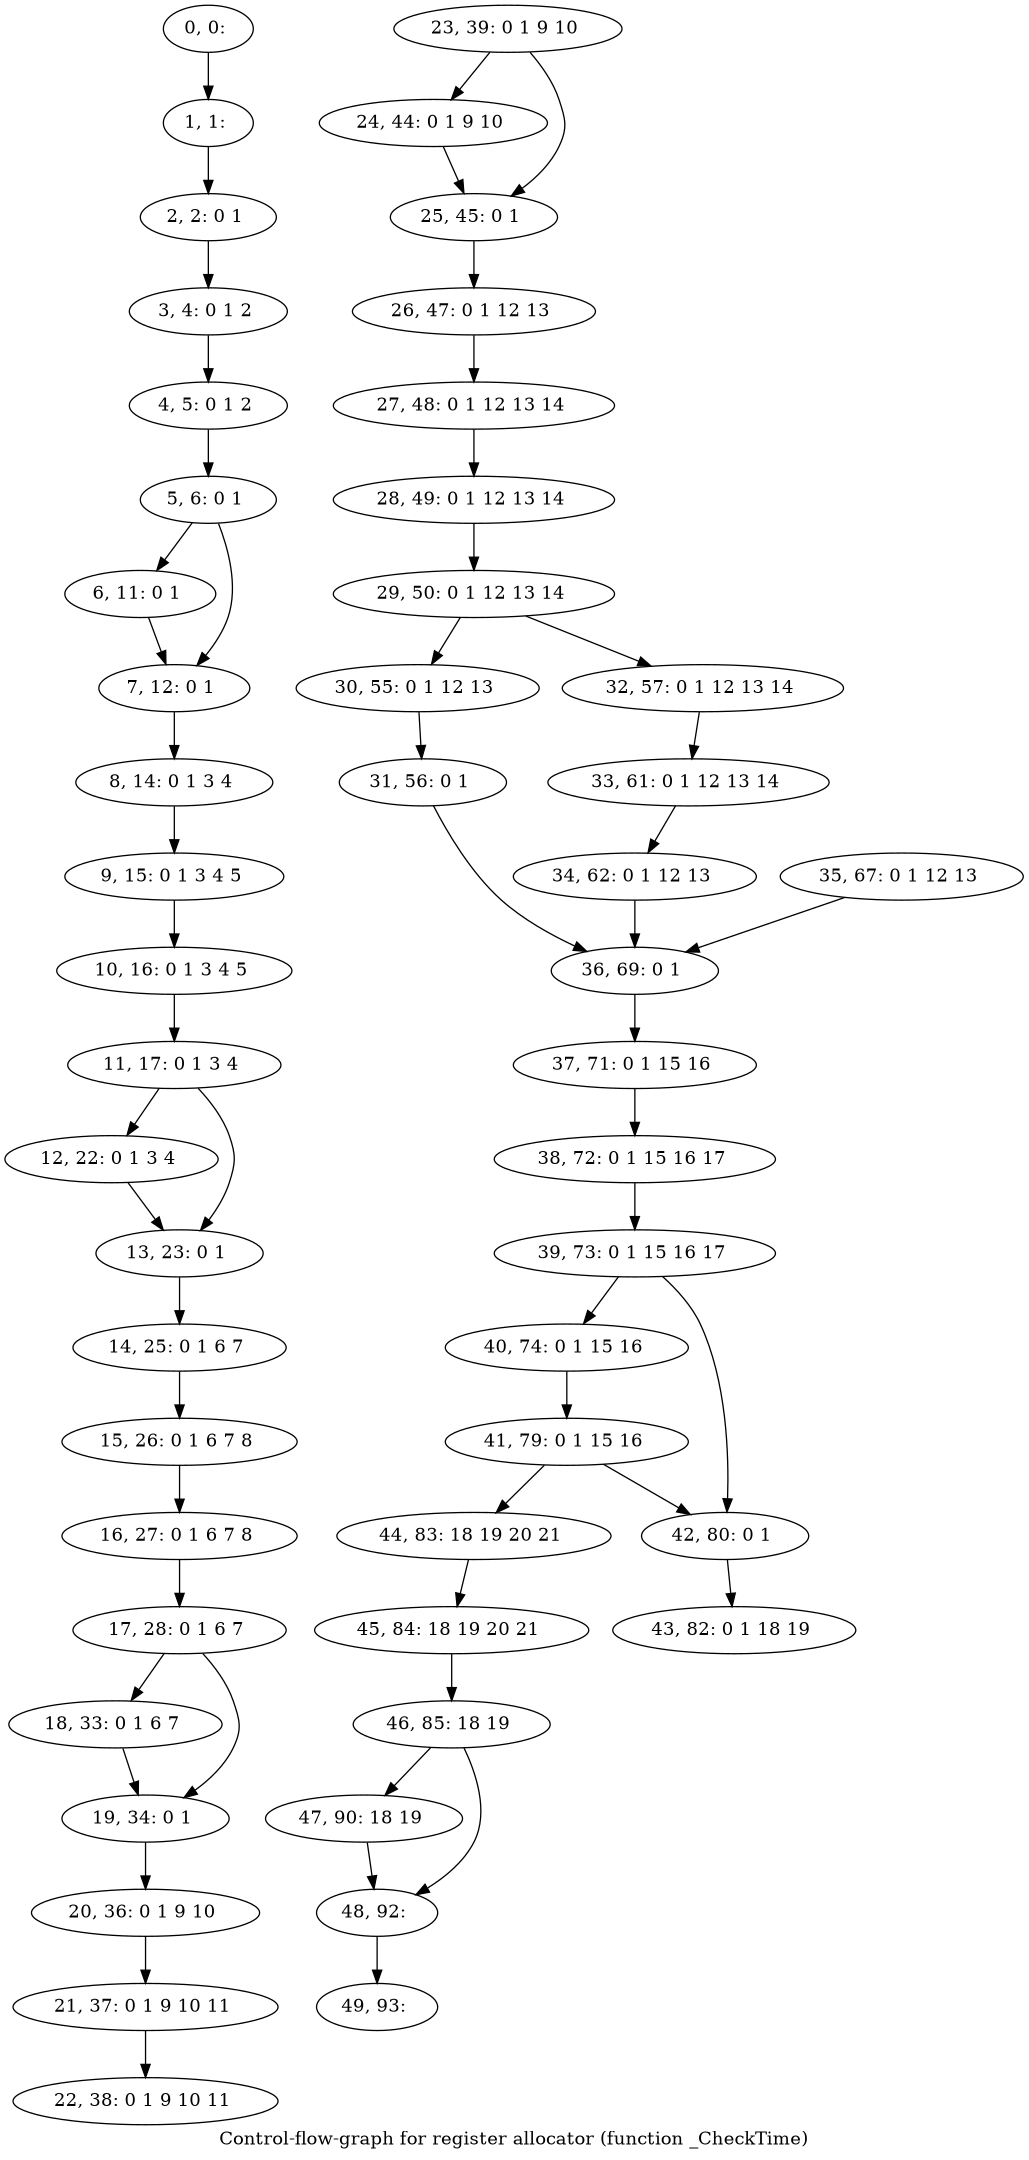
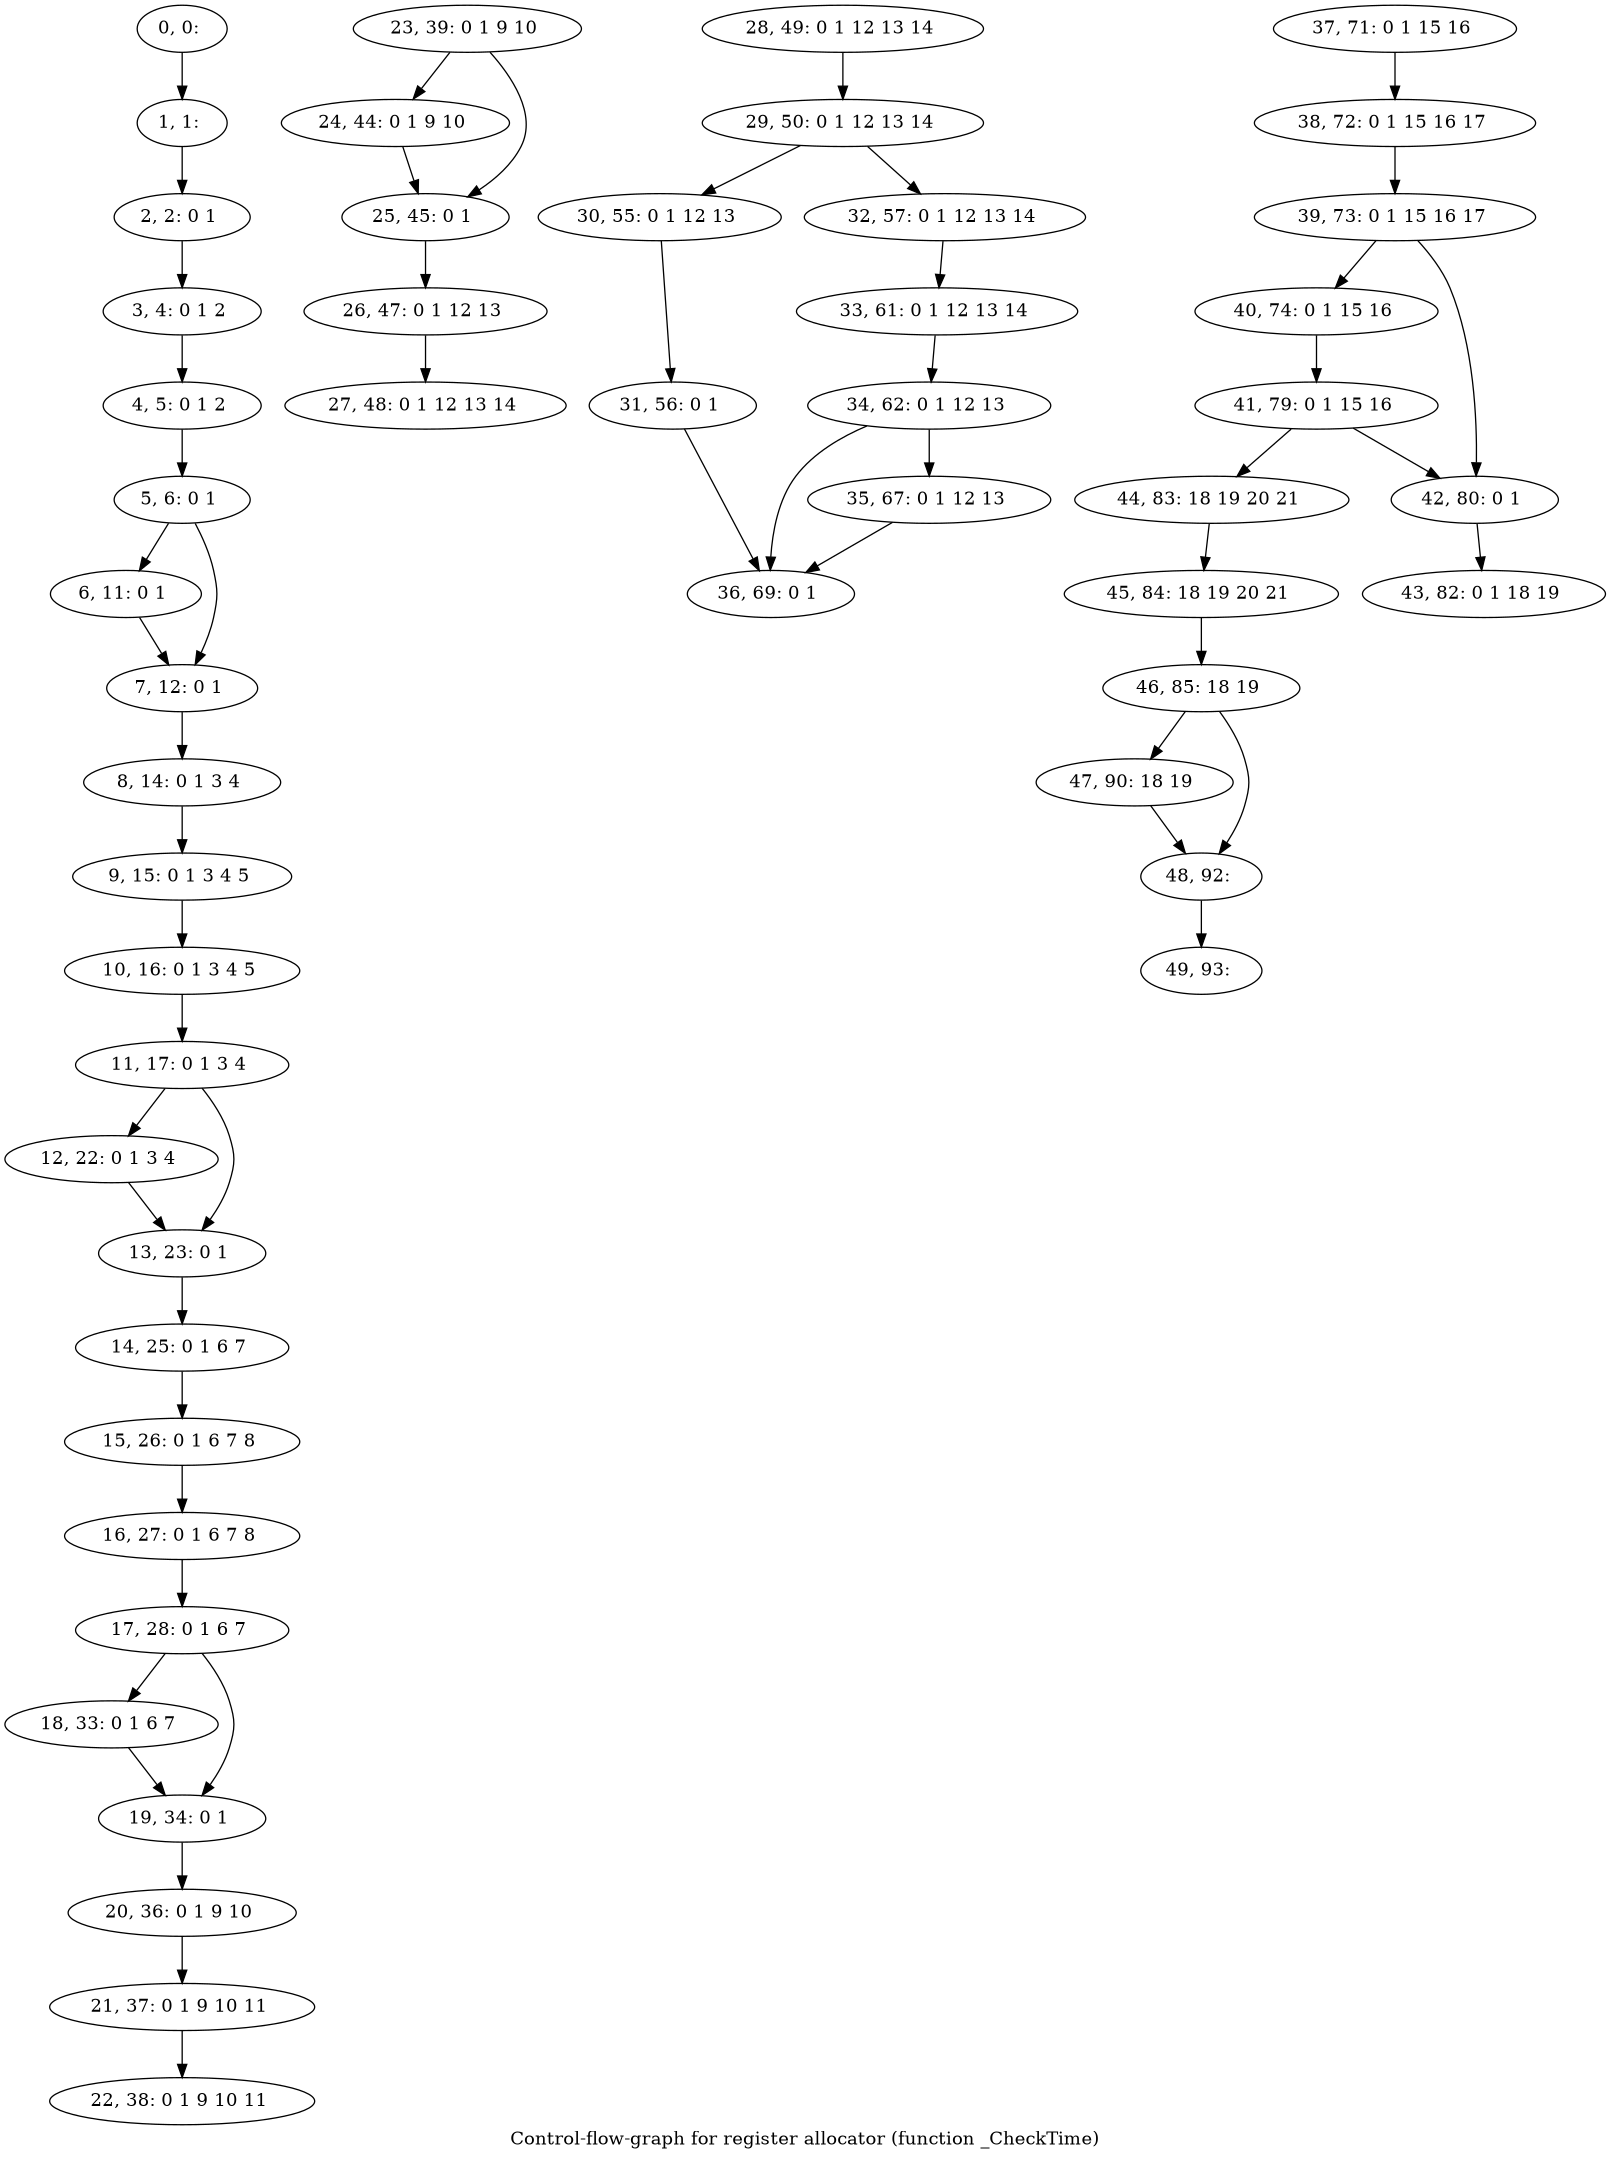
edge "27, 48: 0 1 12 13 14" -> "28, 49: 0 1 12 13 14": removed
edge "34, 62: 0 1 12 13" -> "35, 67: 0 1 12 13": added
edge "36, 69: 0 1" -> "37, 71: 0 1 15 16": removed
